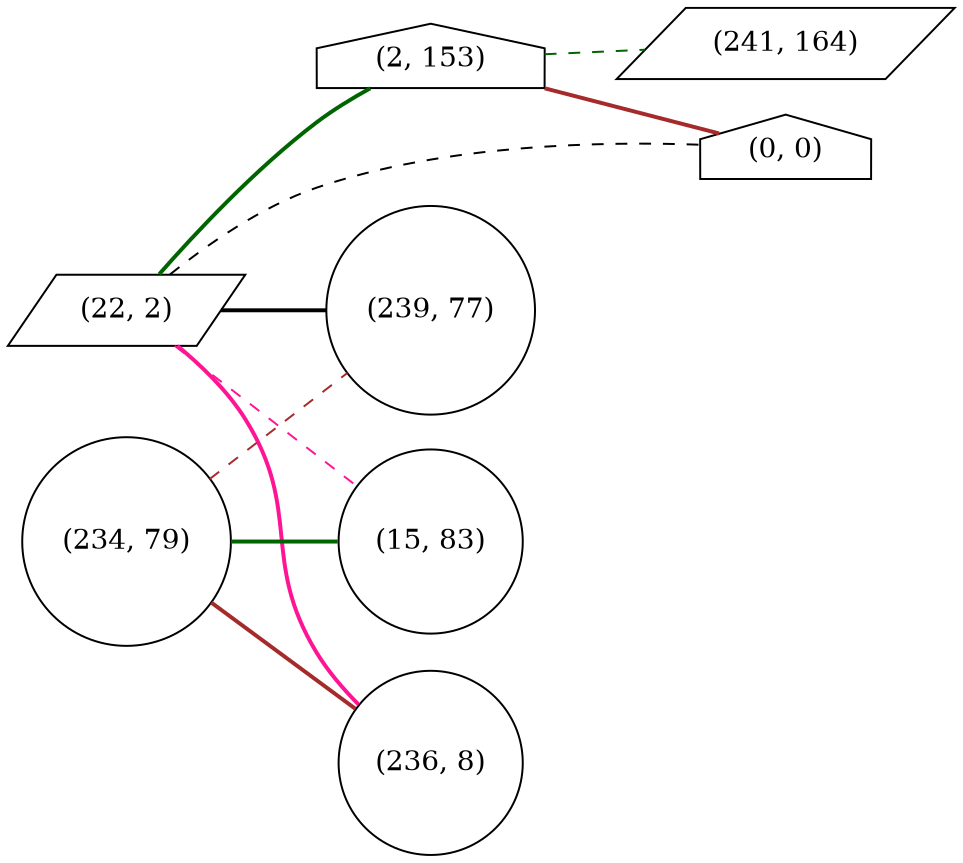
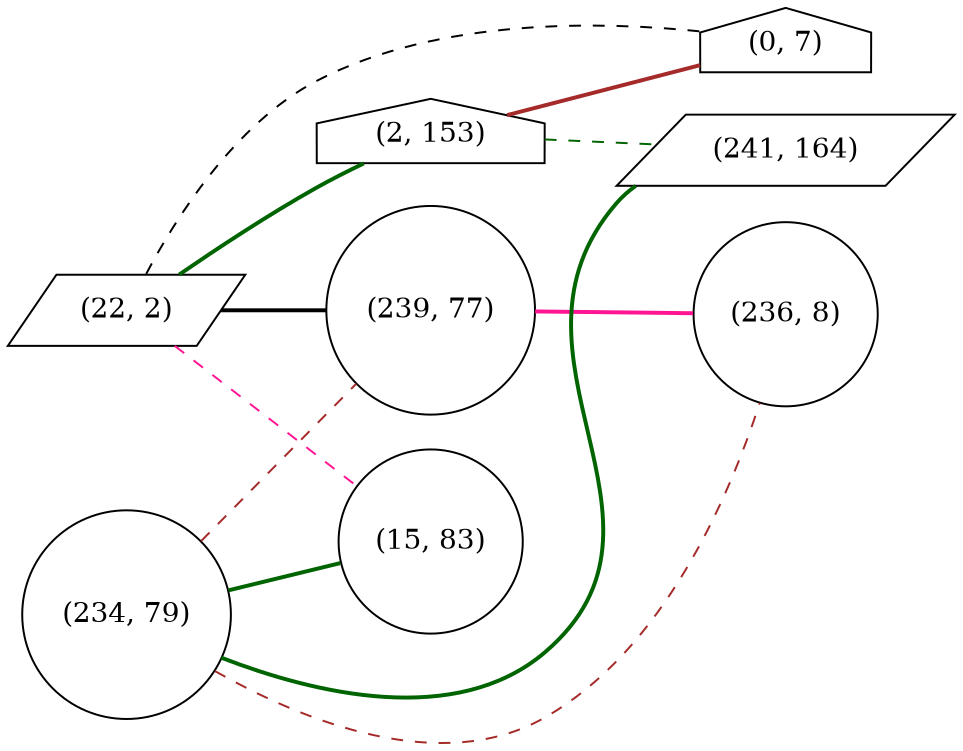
node "(0, 0)": label "(0, 0)" -> "(0, 7)"
edge "(22, 2)" -- "(236, 8)": now "(239, 77)" -- "(236, 8)"
edge "(241, 164)" -- "(234, 79)": added
edge "(234, 79)" -- "(236, 8)": style bold -> dashed
